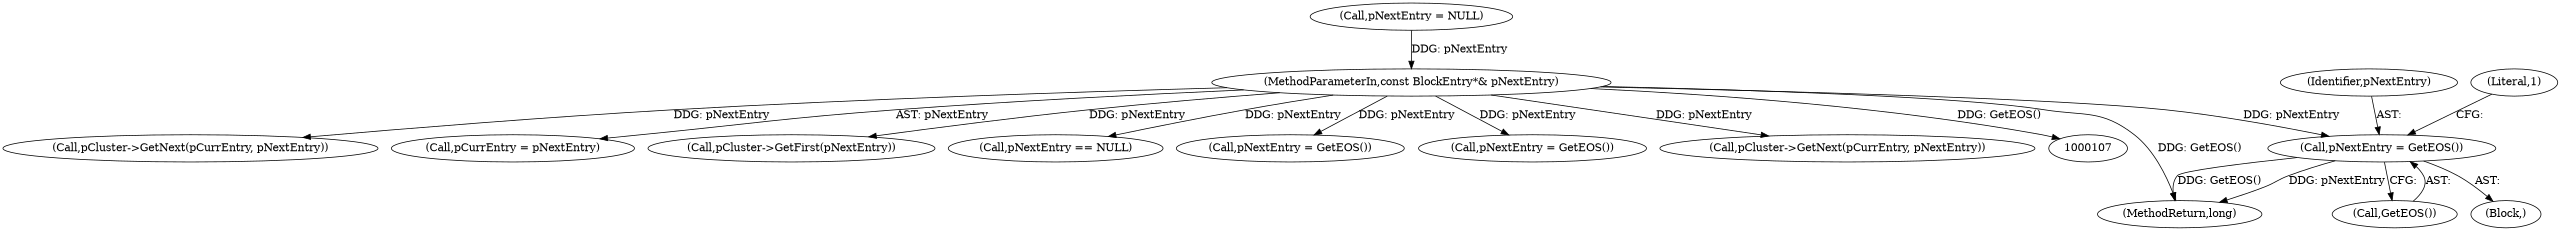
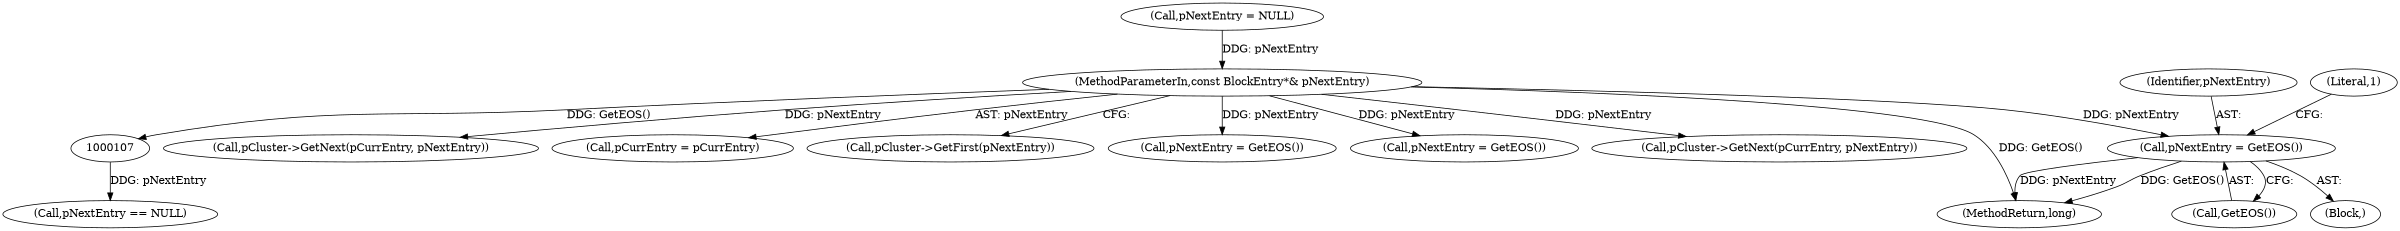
edge "(MethodParameterIn,const BlockEntry*& pNextEntry)" -> "(Call,pNextEntry == NULL)": now "1000107" -> "(Call,pNextEntry == NULL)"
edge "(MethodParameterIn,const BlockEntry*& pNextEntry)" -> "(Call,pCluster->GetFirst(pNextEntry))": label "DDG: pNextEntry" -> "CFG: "
node "(Call,pCurrEntry = pNextEntry)": label "(Call,pCurrEntry = pNextEntry)" -> "(Call,pCurrEntry = pCurrEntry)"
